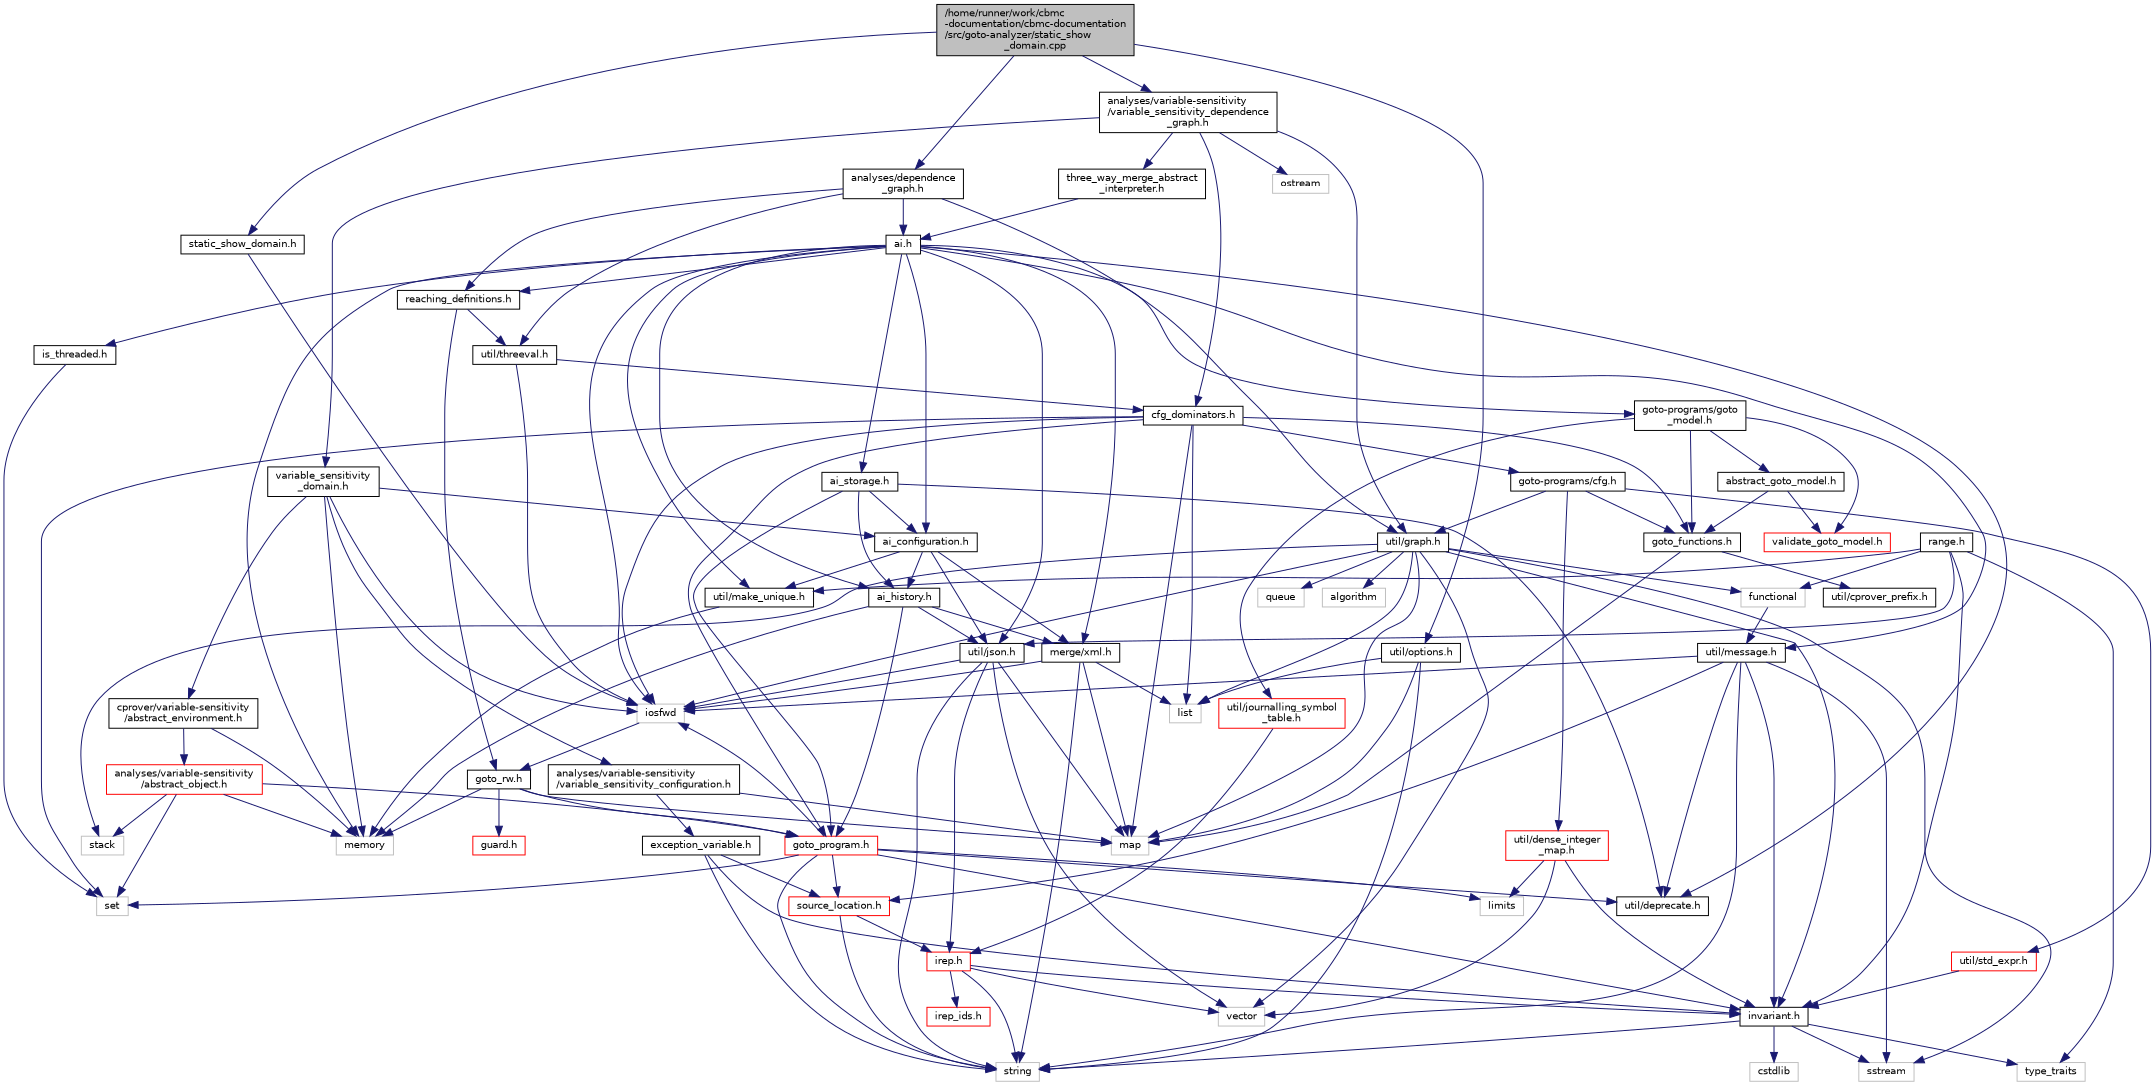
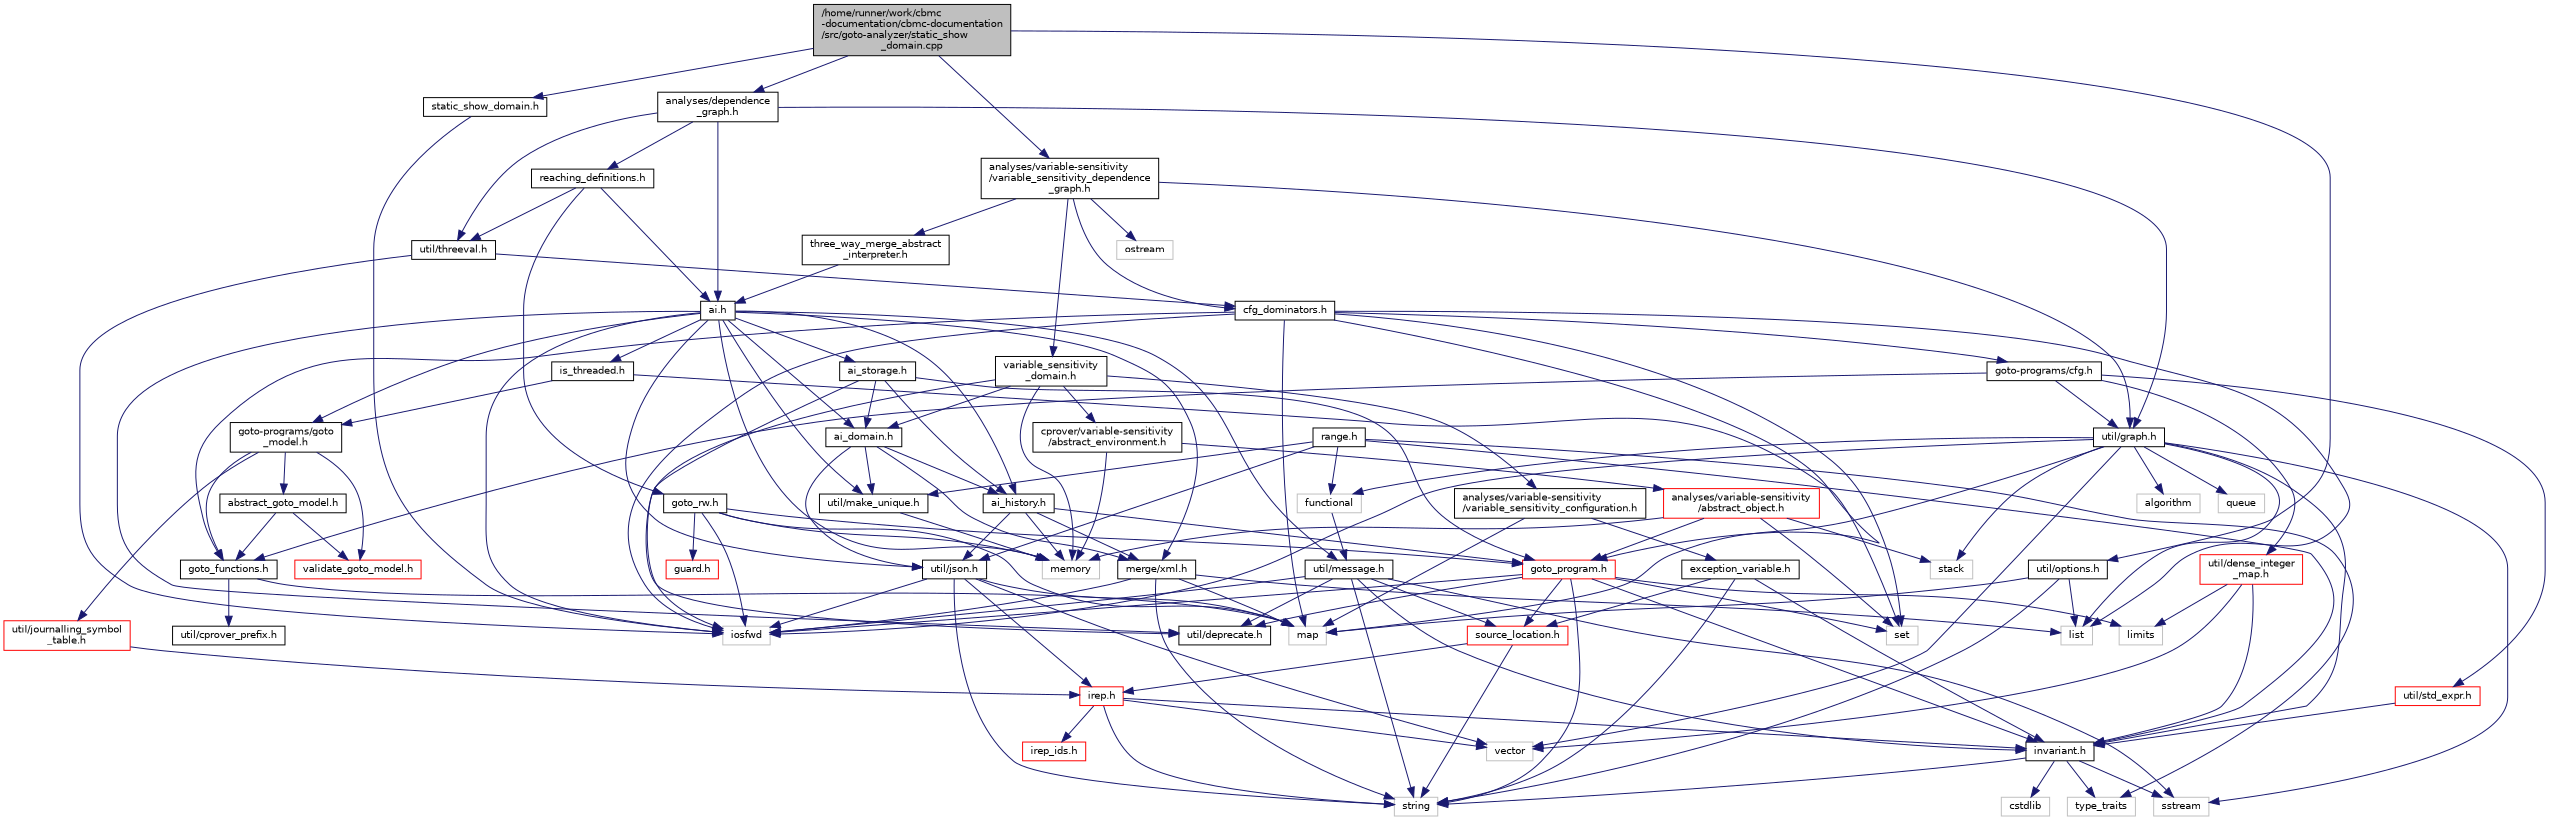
edge "ai.h" -> "reaching_definitions.h": reversed
edge "is_threaded.h" -> "goto-programs/goto _model.h": added
node "ai_configuration.h": label "ai_configuration.h" -> "ai_domain.h"
edge "iosfwd" -> "goto_rw.h": reversed
